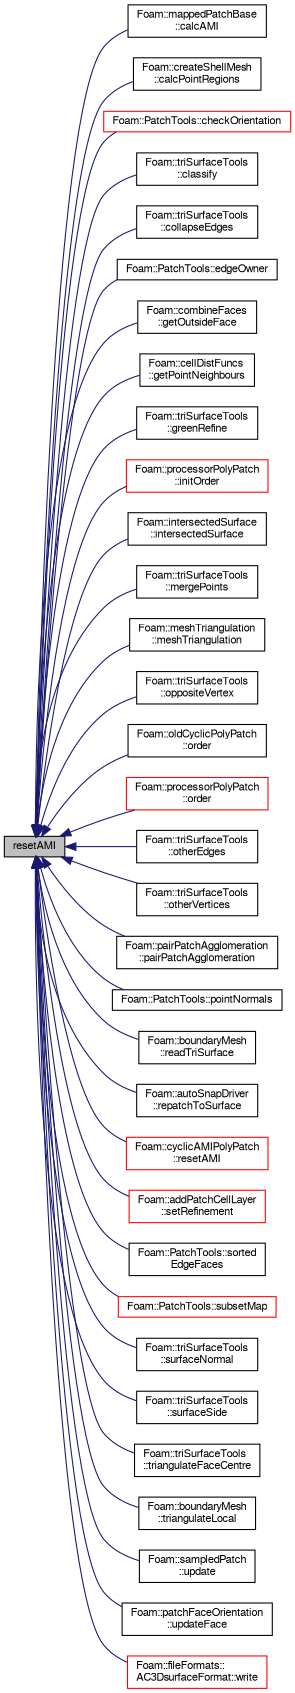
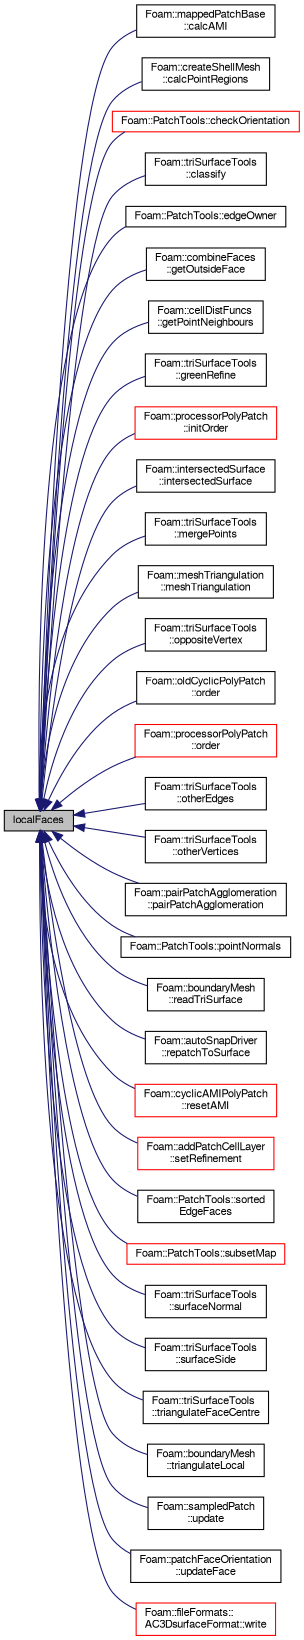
node "Foam::triSurfaceTools ::collapseEdges": removed
node "resetAMI": label "resetAMI" -> "localFaces"
